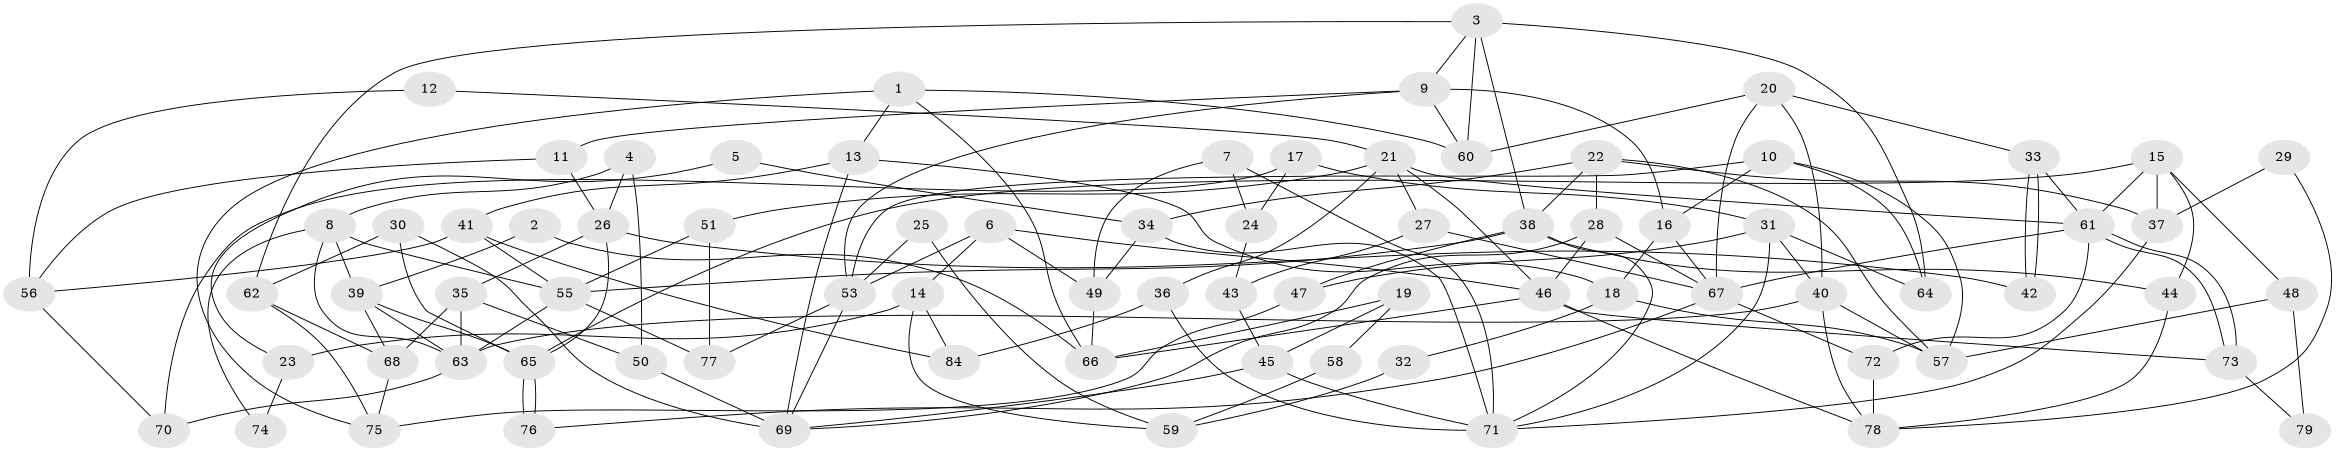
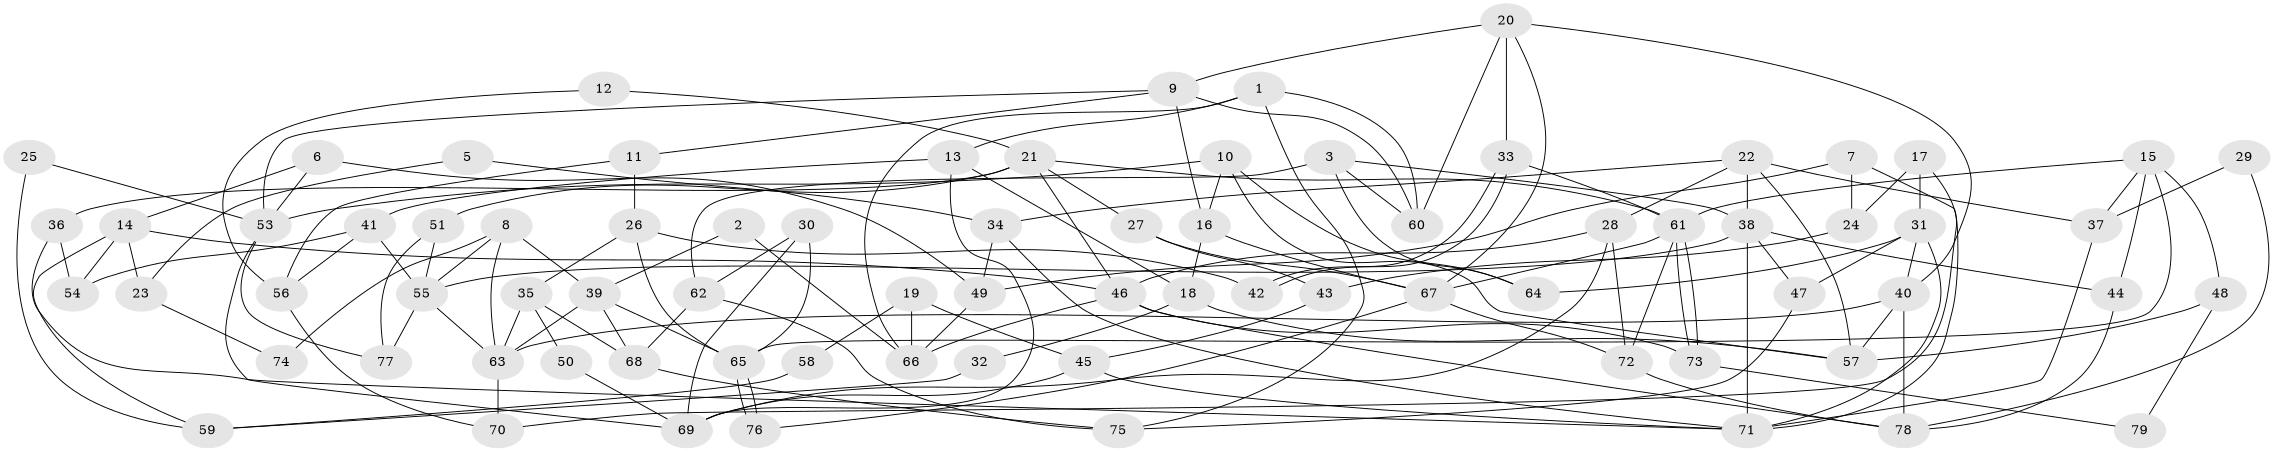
edge "3" -- "9": now "20" -- "9"
node "4": removed
edge "6" -- "46": now "14" -- "46"
edge "28" -- "67": now "28" -- "72"
node "84": label "84" -> "54"
